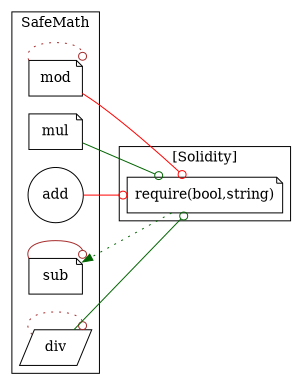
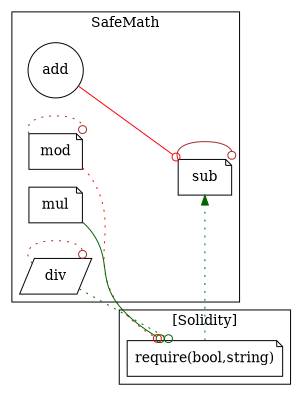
edge "mod" -> "require(bool,string)": style solid -> dotted
edge "add" -> "require(bool,string)": now "add" -> "sub"
edge "div" -> "require(bool,string)": style solid -> dotted
